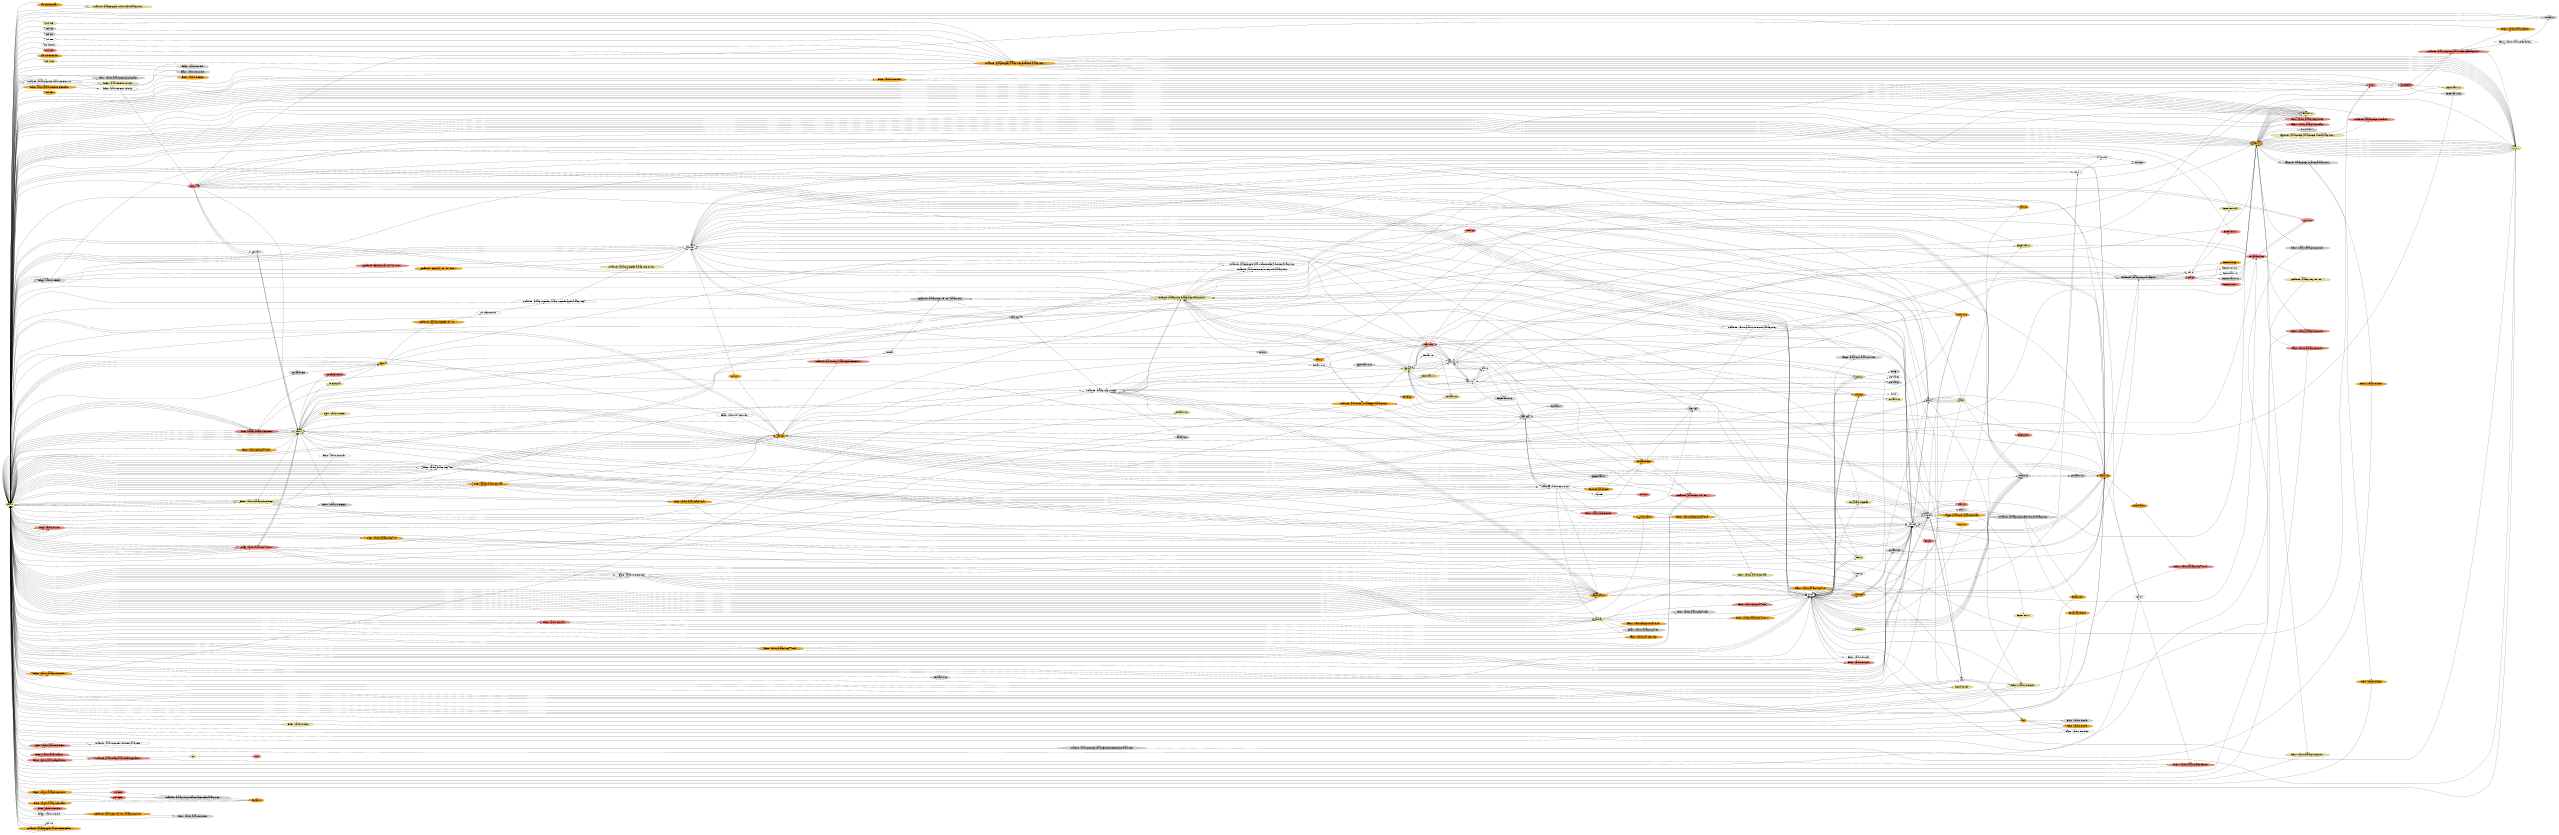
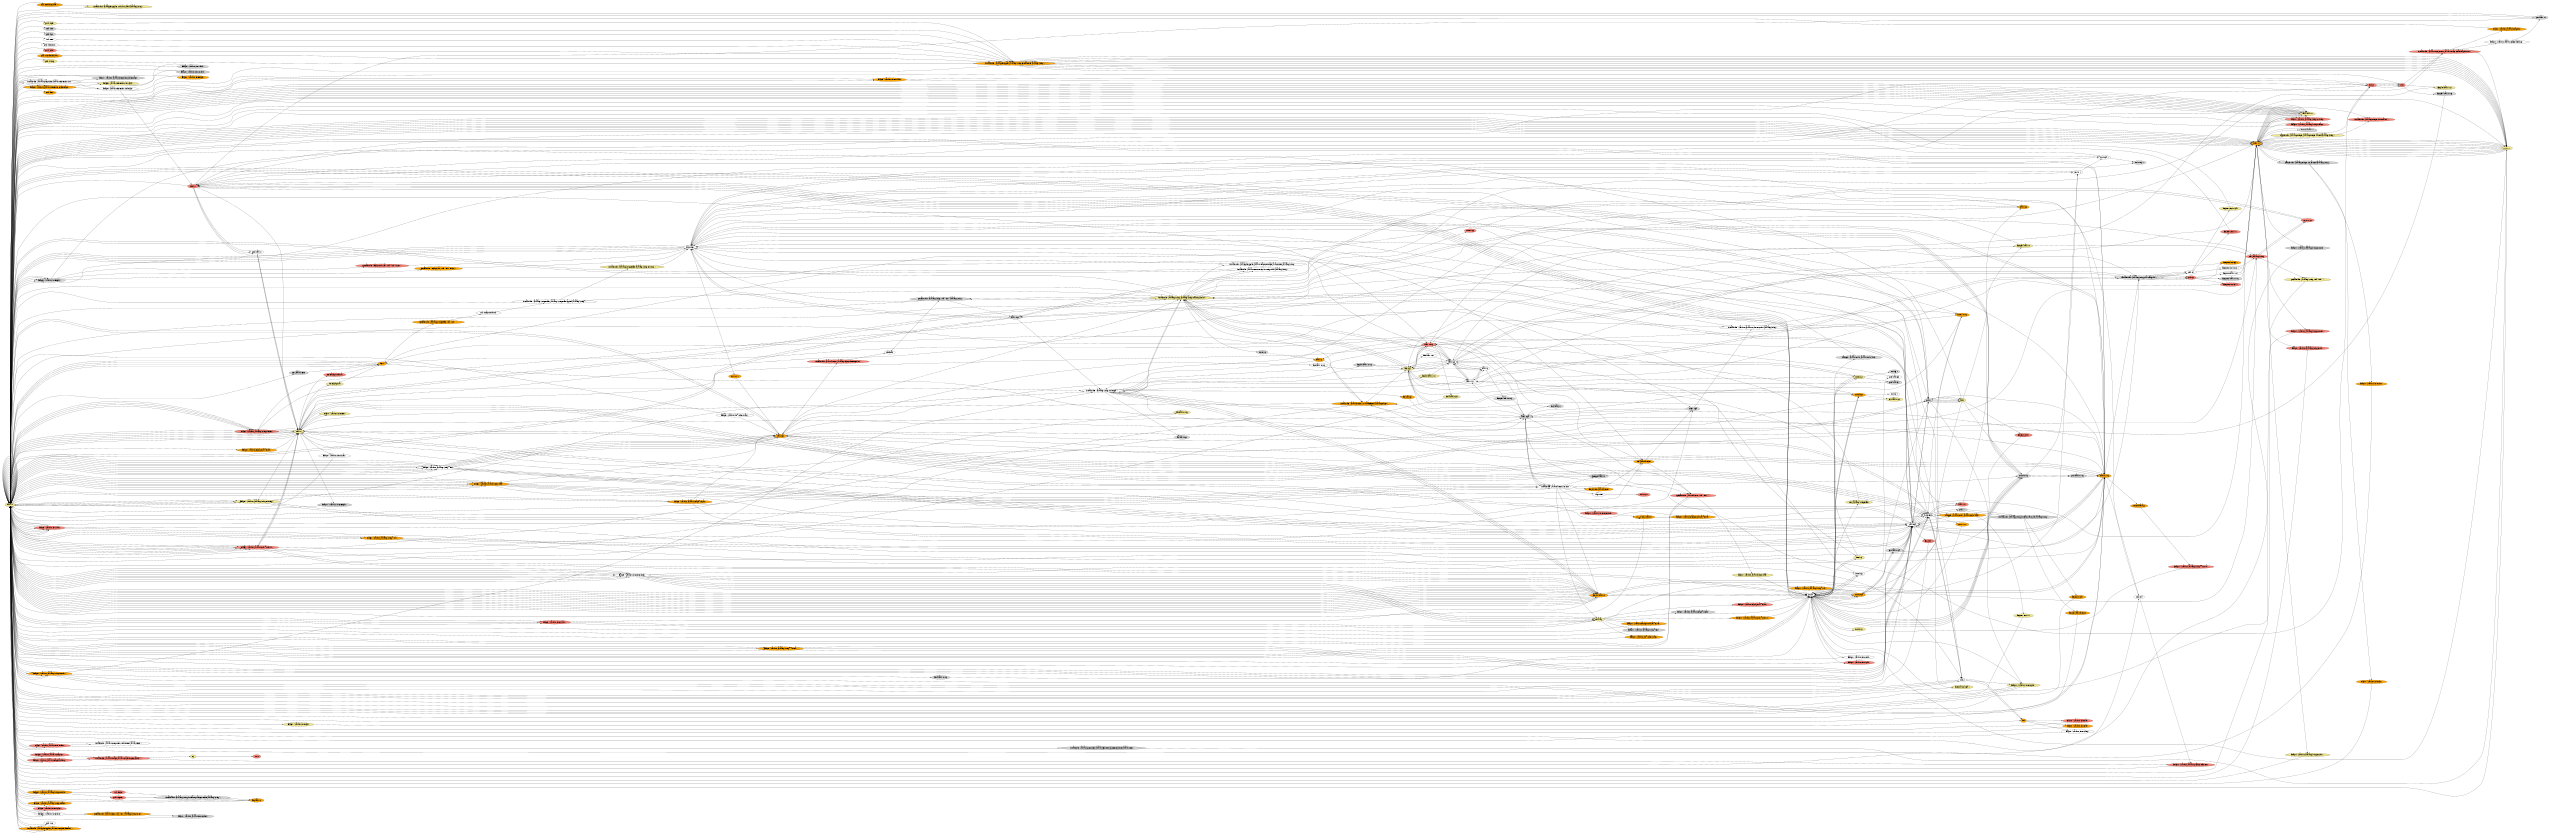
node "getCodeBase.i": label "getCodeBase.i" -> "sub.i"
node "fieldput <Stardust: int Xmax>": fillcolor lightgrey -> salmon
